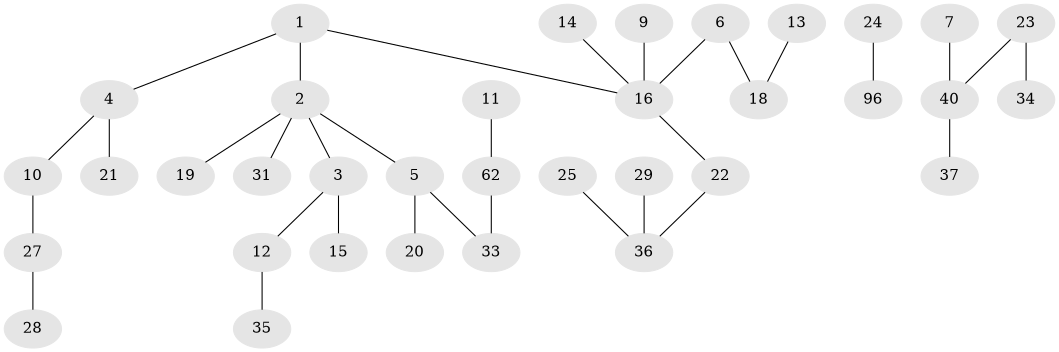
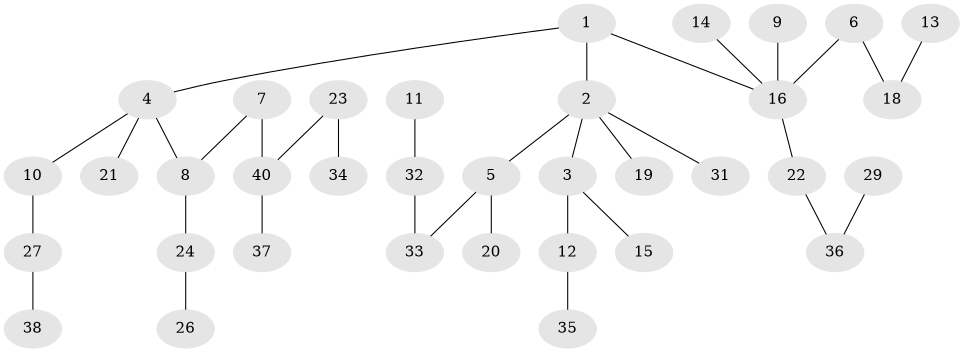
node "96": label "96" -> "26"
node "8": added
node "62": label "62" -> "32"
node "25": removed
node "28": label "28" -> "38"
